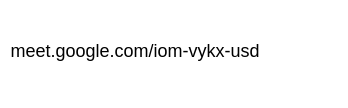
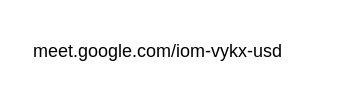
node "meet.google.com/iom-vykx-usd": moved (151, 53) -> (173, 53)
